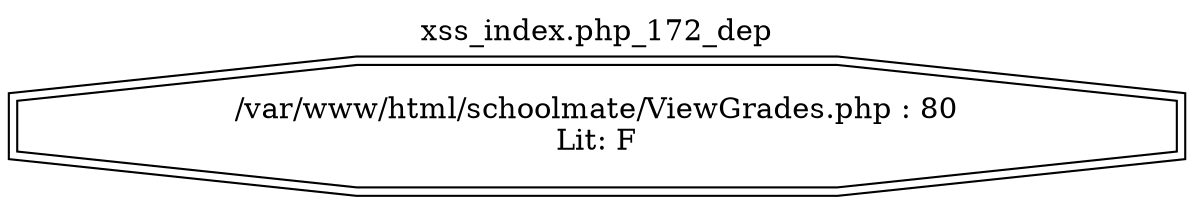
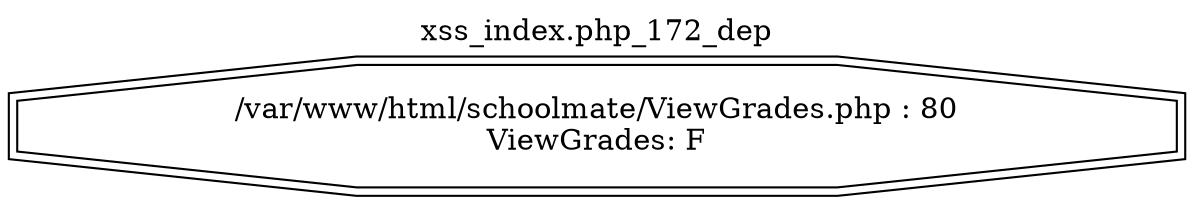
node "/var/www/html/schoolmate/ViewGrades.php : 80 Lit: F": label "/var/www/html/schoolmate/ViewGrades.php : 80 Lit: F" -> "/var/www/html/schoolmate/ViewGrades.php : 80 ViewGrades: F"
